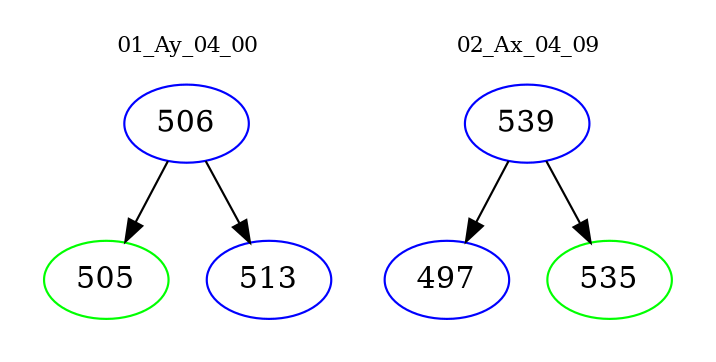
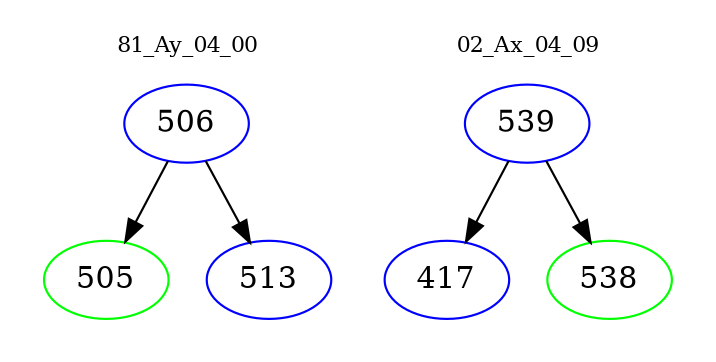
cluster "01_Ay_04_00": label "01_Ay_04_00" -> "81_Ay_04_00"
node "497": label "497" -> "417"
node "535": label "535" -> "538"
